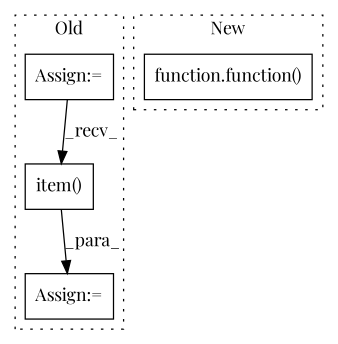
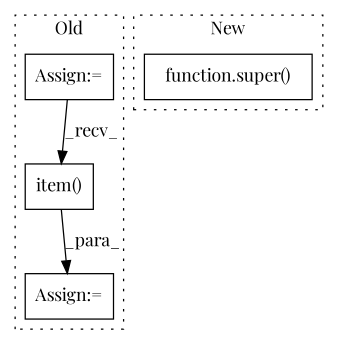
node "function.function()": label "function.function()" -> "function.super()"
